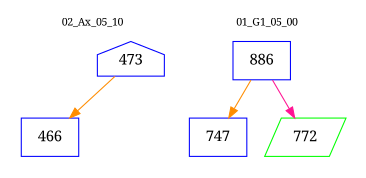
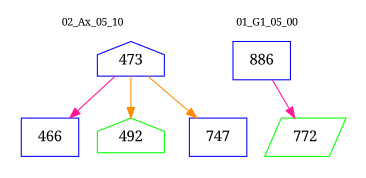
edge "473" -> "466": color darkorange -> deeppink
edge "886" -> "747": now "473" -> "747"
node "492": added
